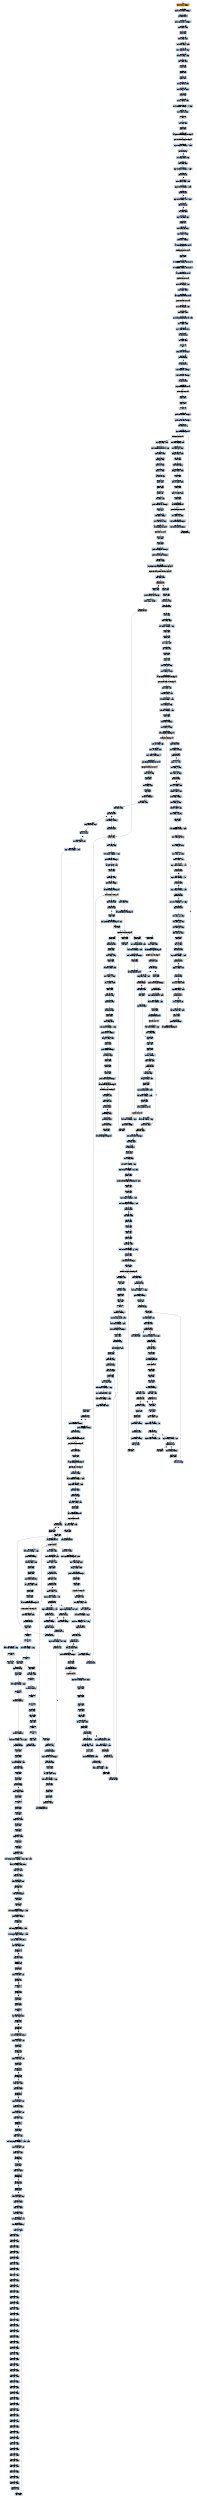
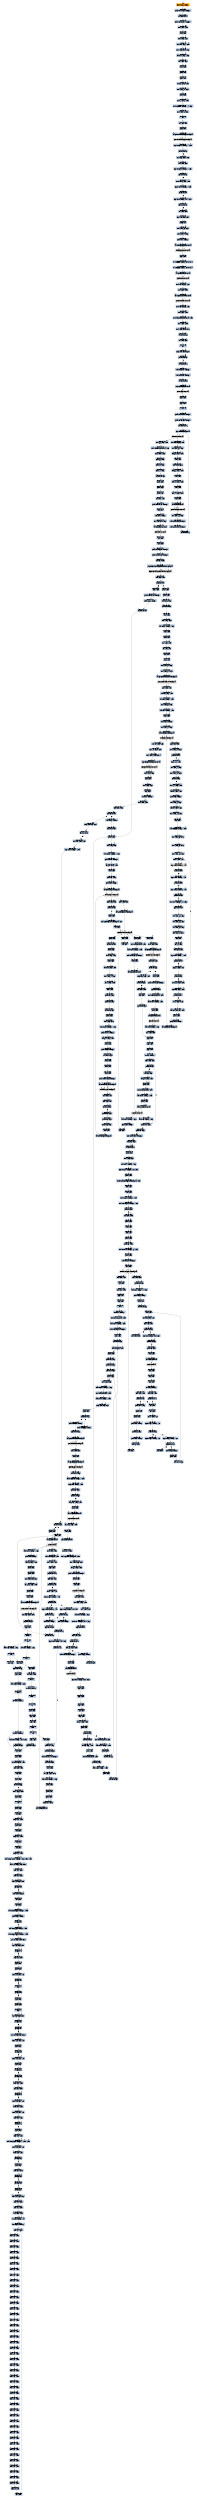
node "0x0100152c popl %ebp": label "0x0100152c popl %ebp" -> "0x0100122c popl %ebp"
node "0x0038417e xfffffffe %esp": label "0x0038417e xfffffffe %esp" -> "0x0038417e popl %esp"
